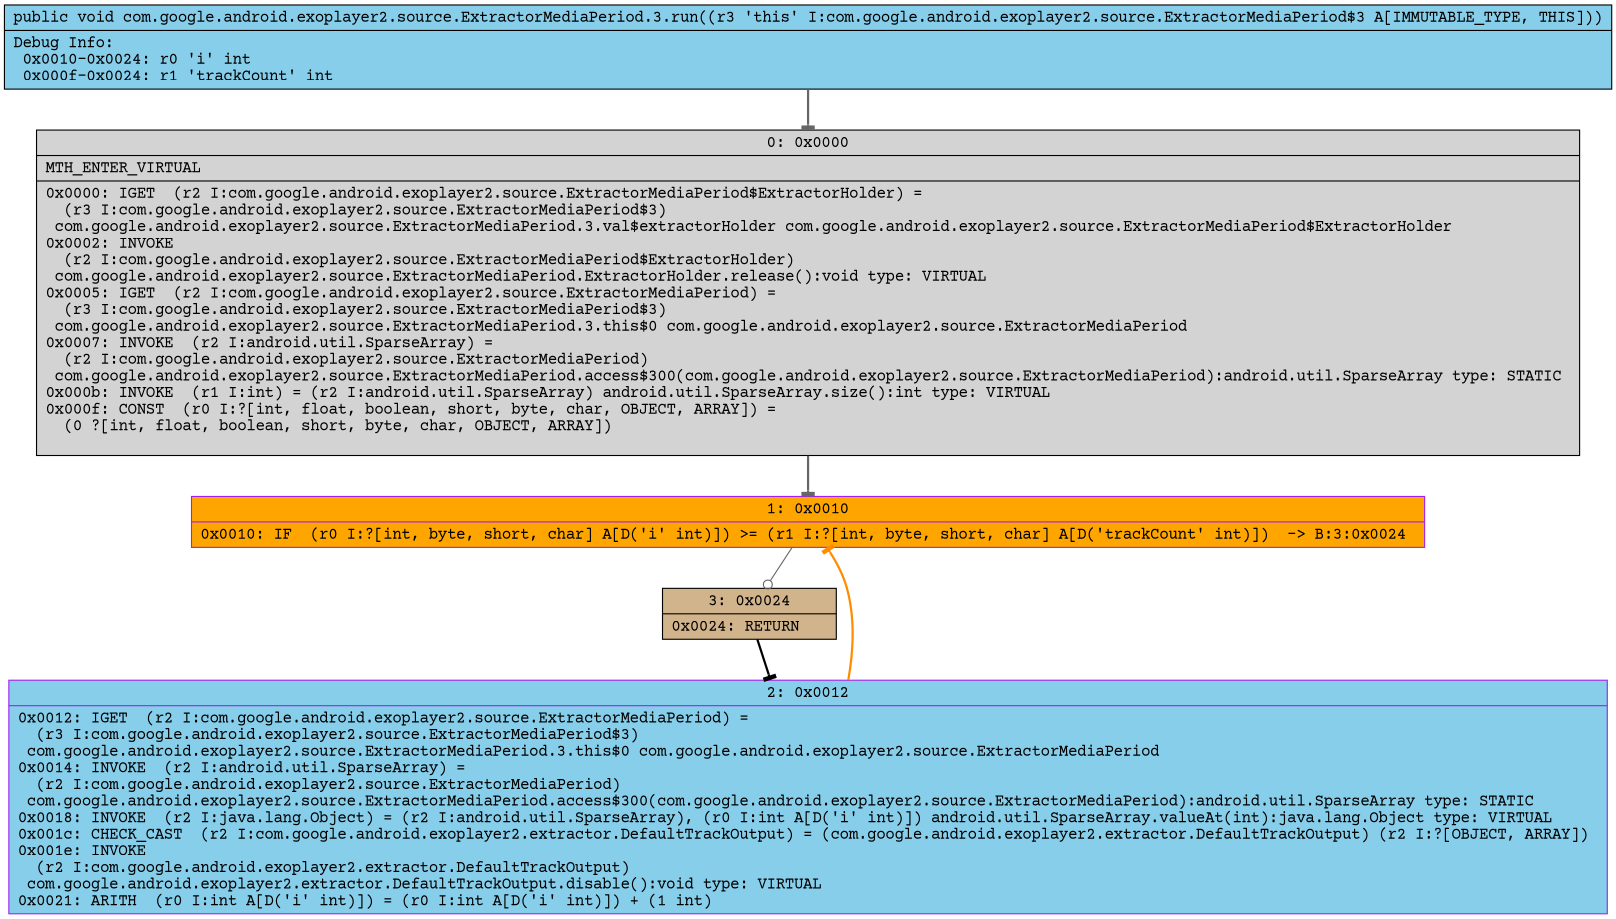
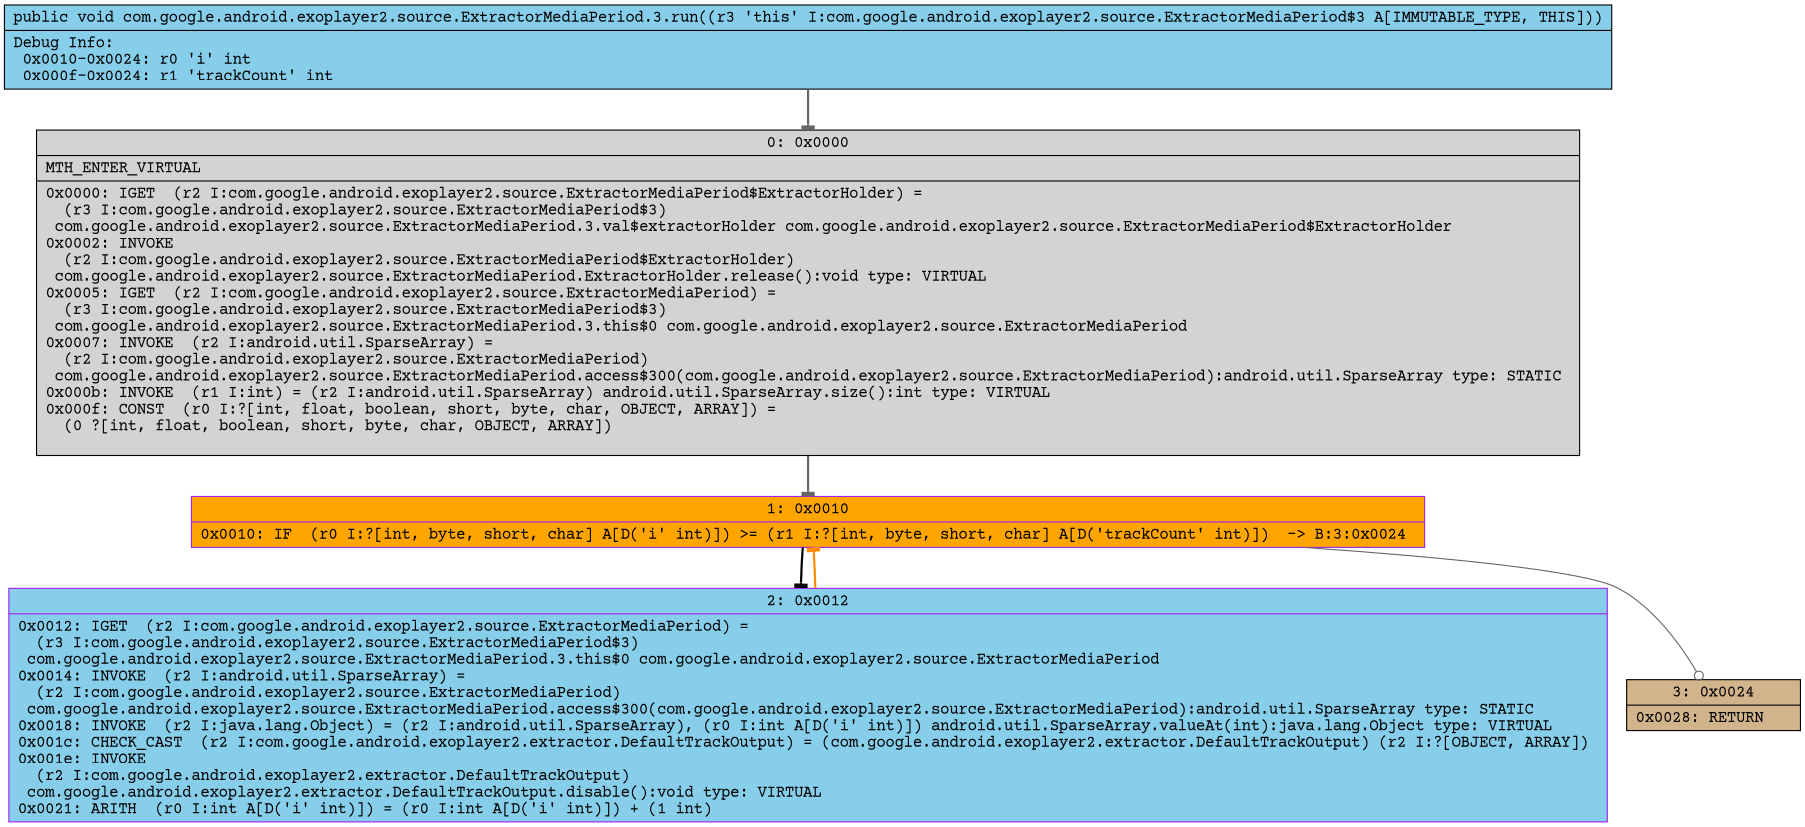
node "3: 0x0024": text "0x0024: RETURN" -> "0x0028: RETURN"
edge "3: 0x0024" -> "2: 0x0012": now "1: 0x0010" -> "2: 0x0012"
